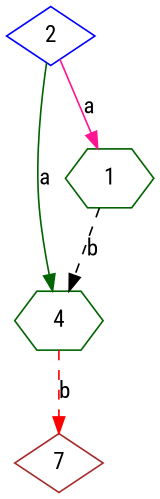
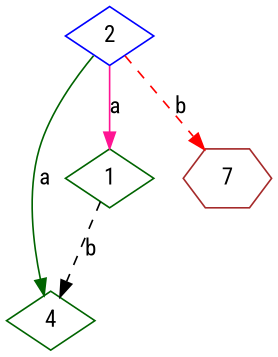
node "1": shape hexagon -> diamond
node "4": shape hexagon -> diamond
edge "4" -> "7": now "2" -> "7"
node "7": shape diamond -> hexagon
